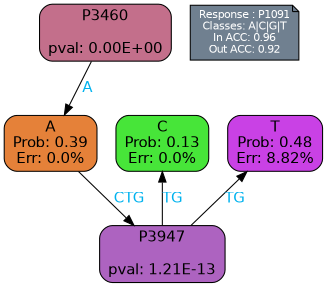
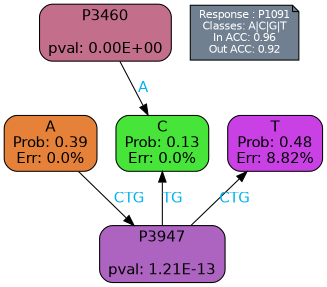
edge "P3460 pval: 0.00E+00" -> "A Prob: 0.39 Err: 0.0%": now "P3460 pval: 0.00E+00" -> "C Prob: 0.13 Err: 0.0%"
edge "P3947 pval: 1.21E-13" -> "T Prob: 0.48 Err: 8.82%": label "TG" -> "CTG"
